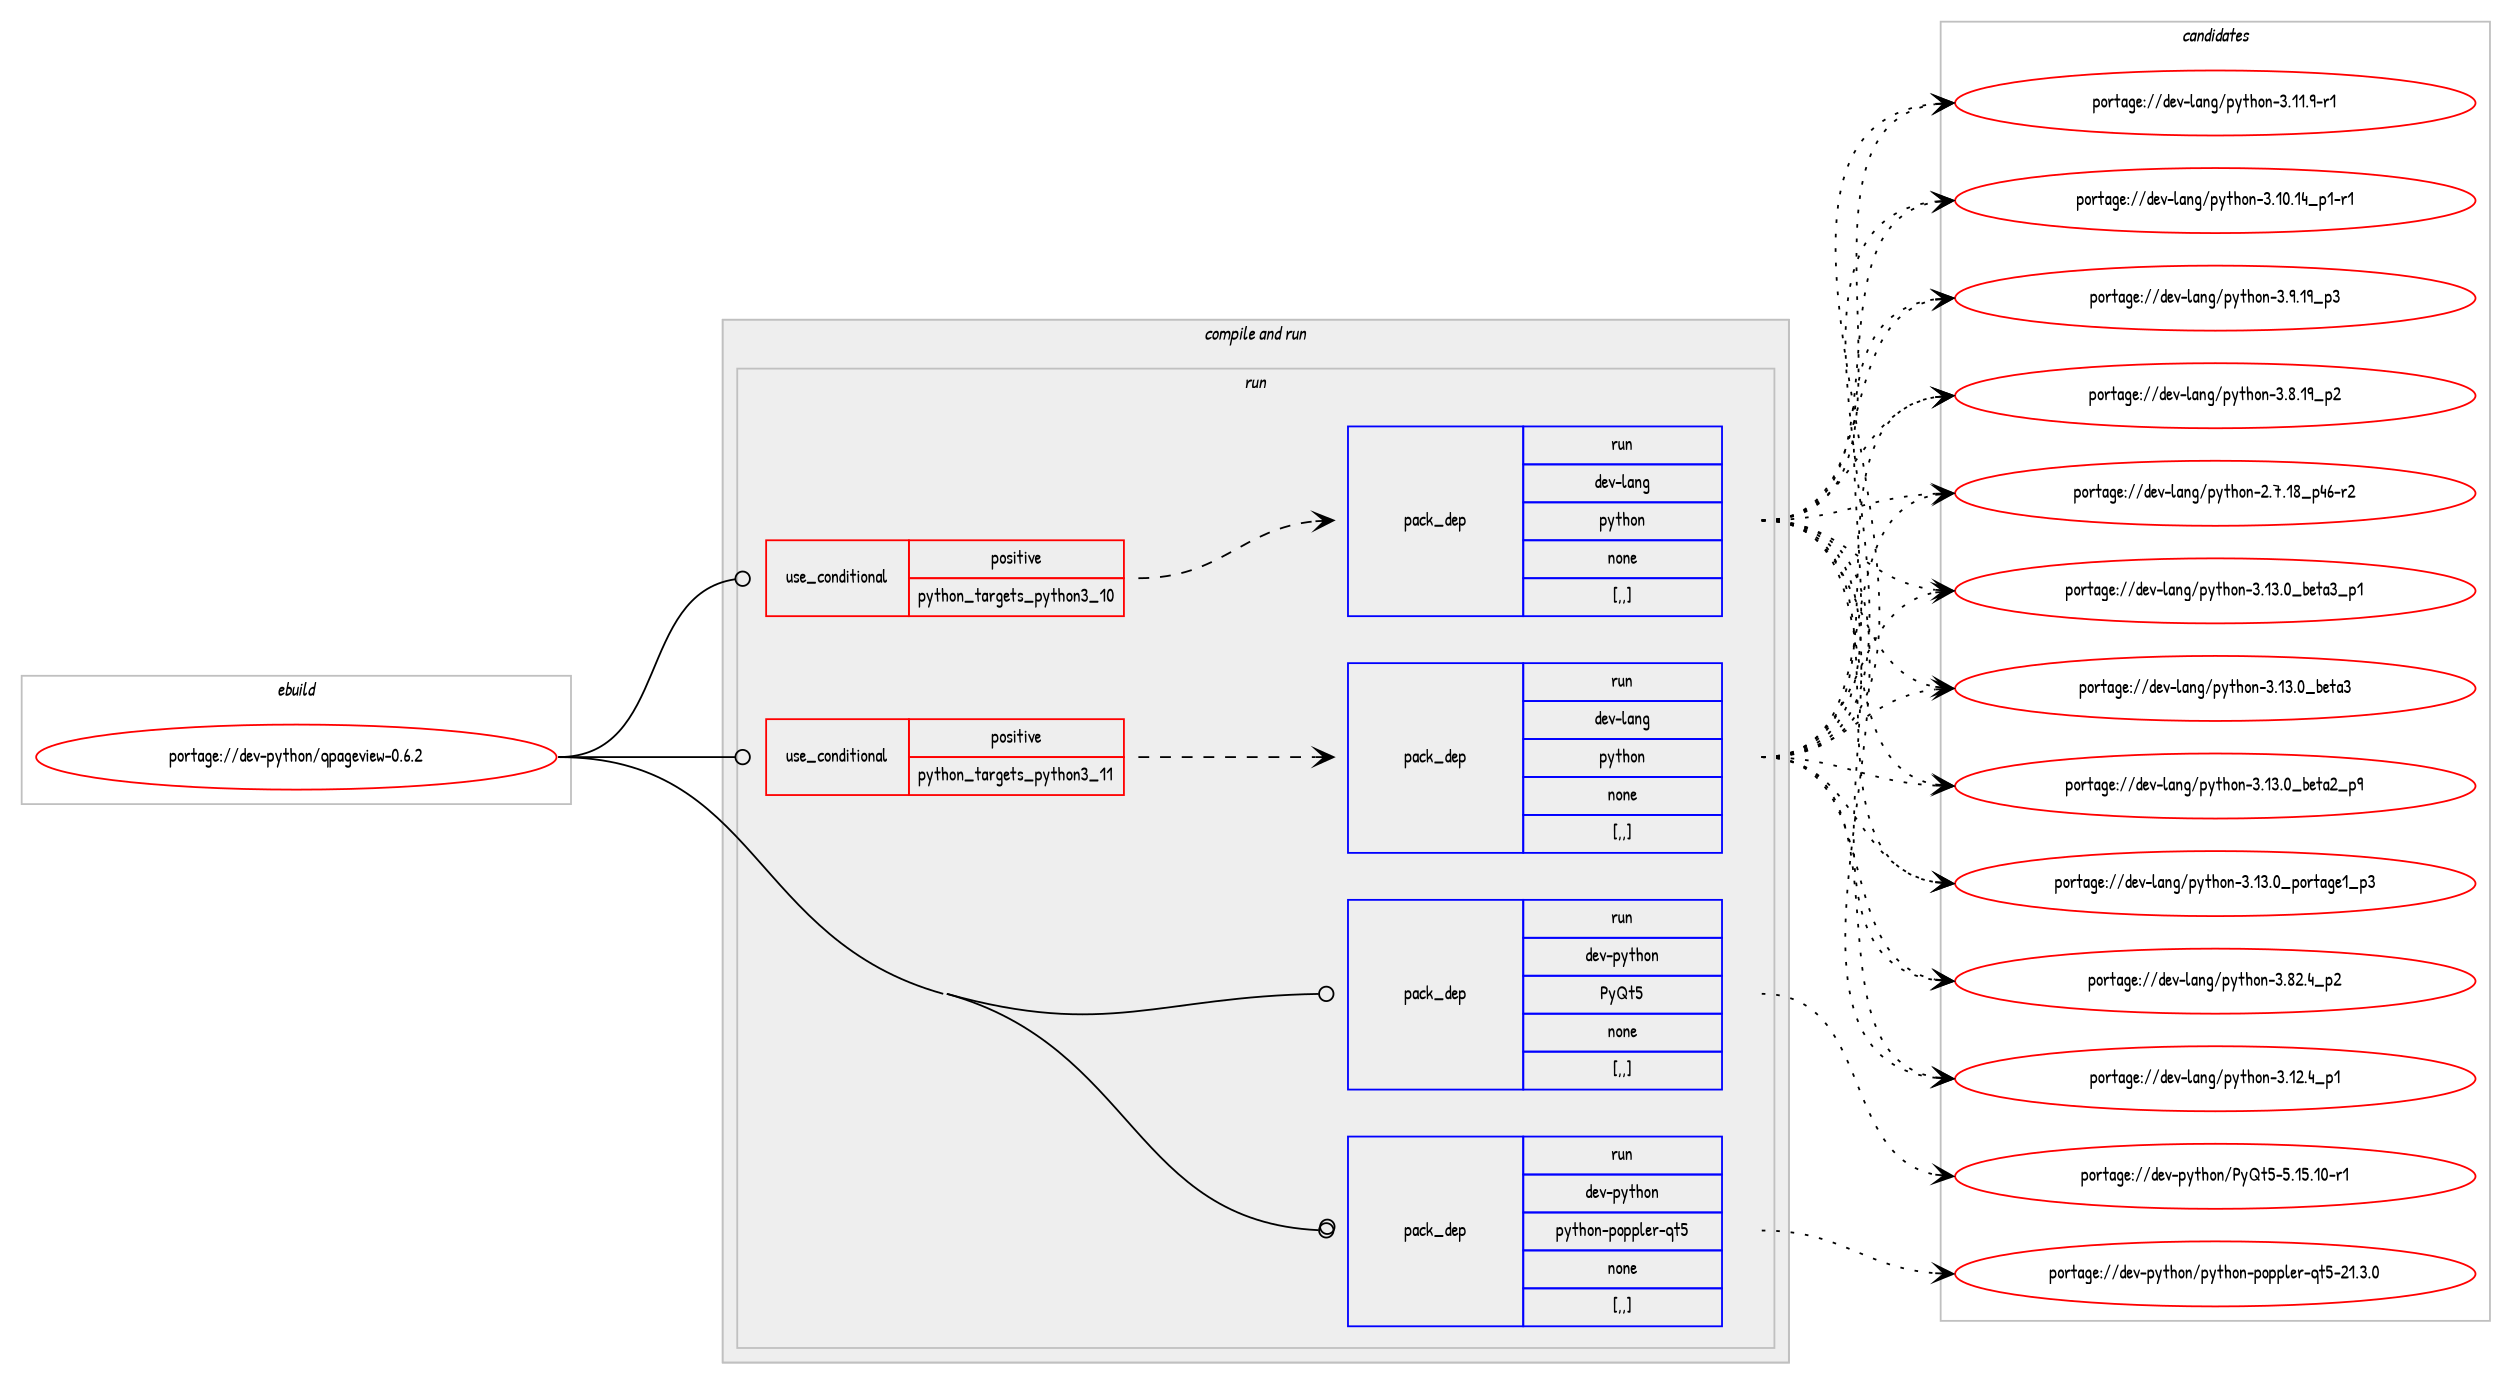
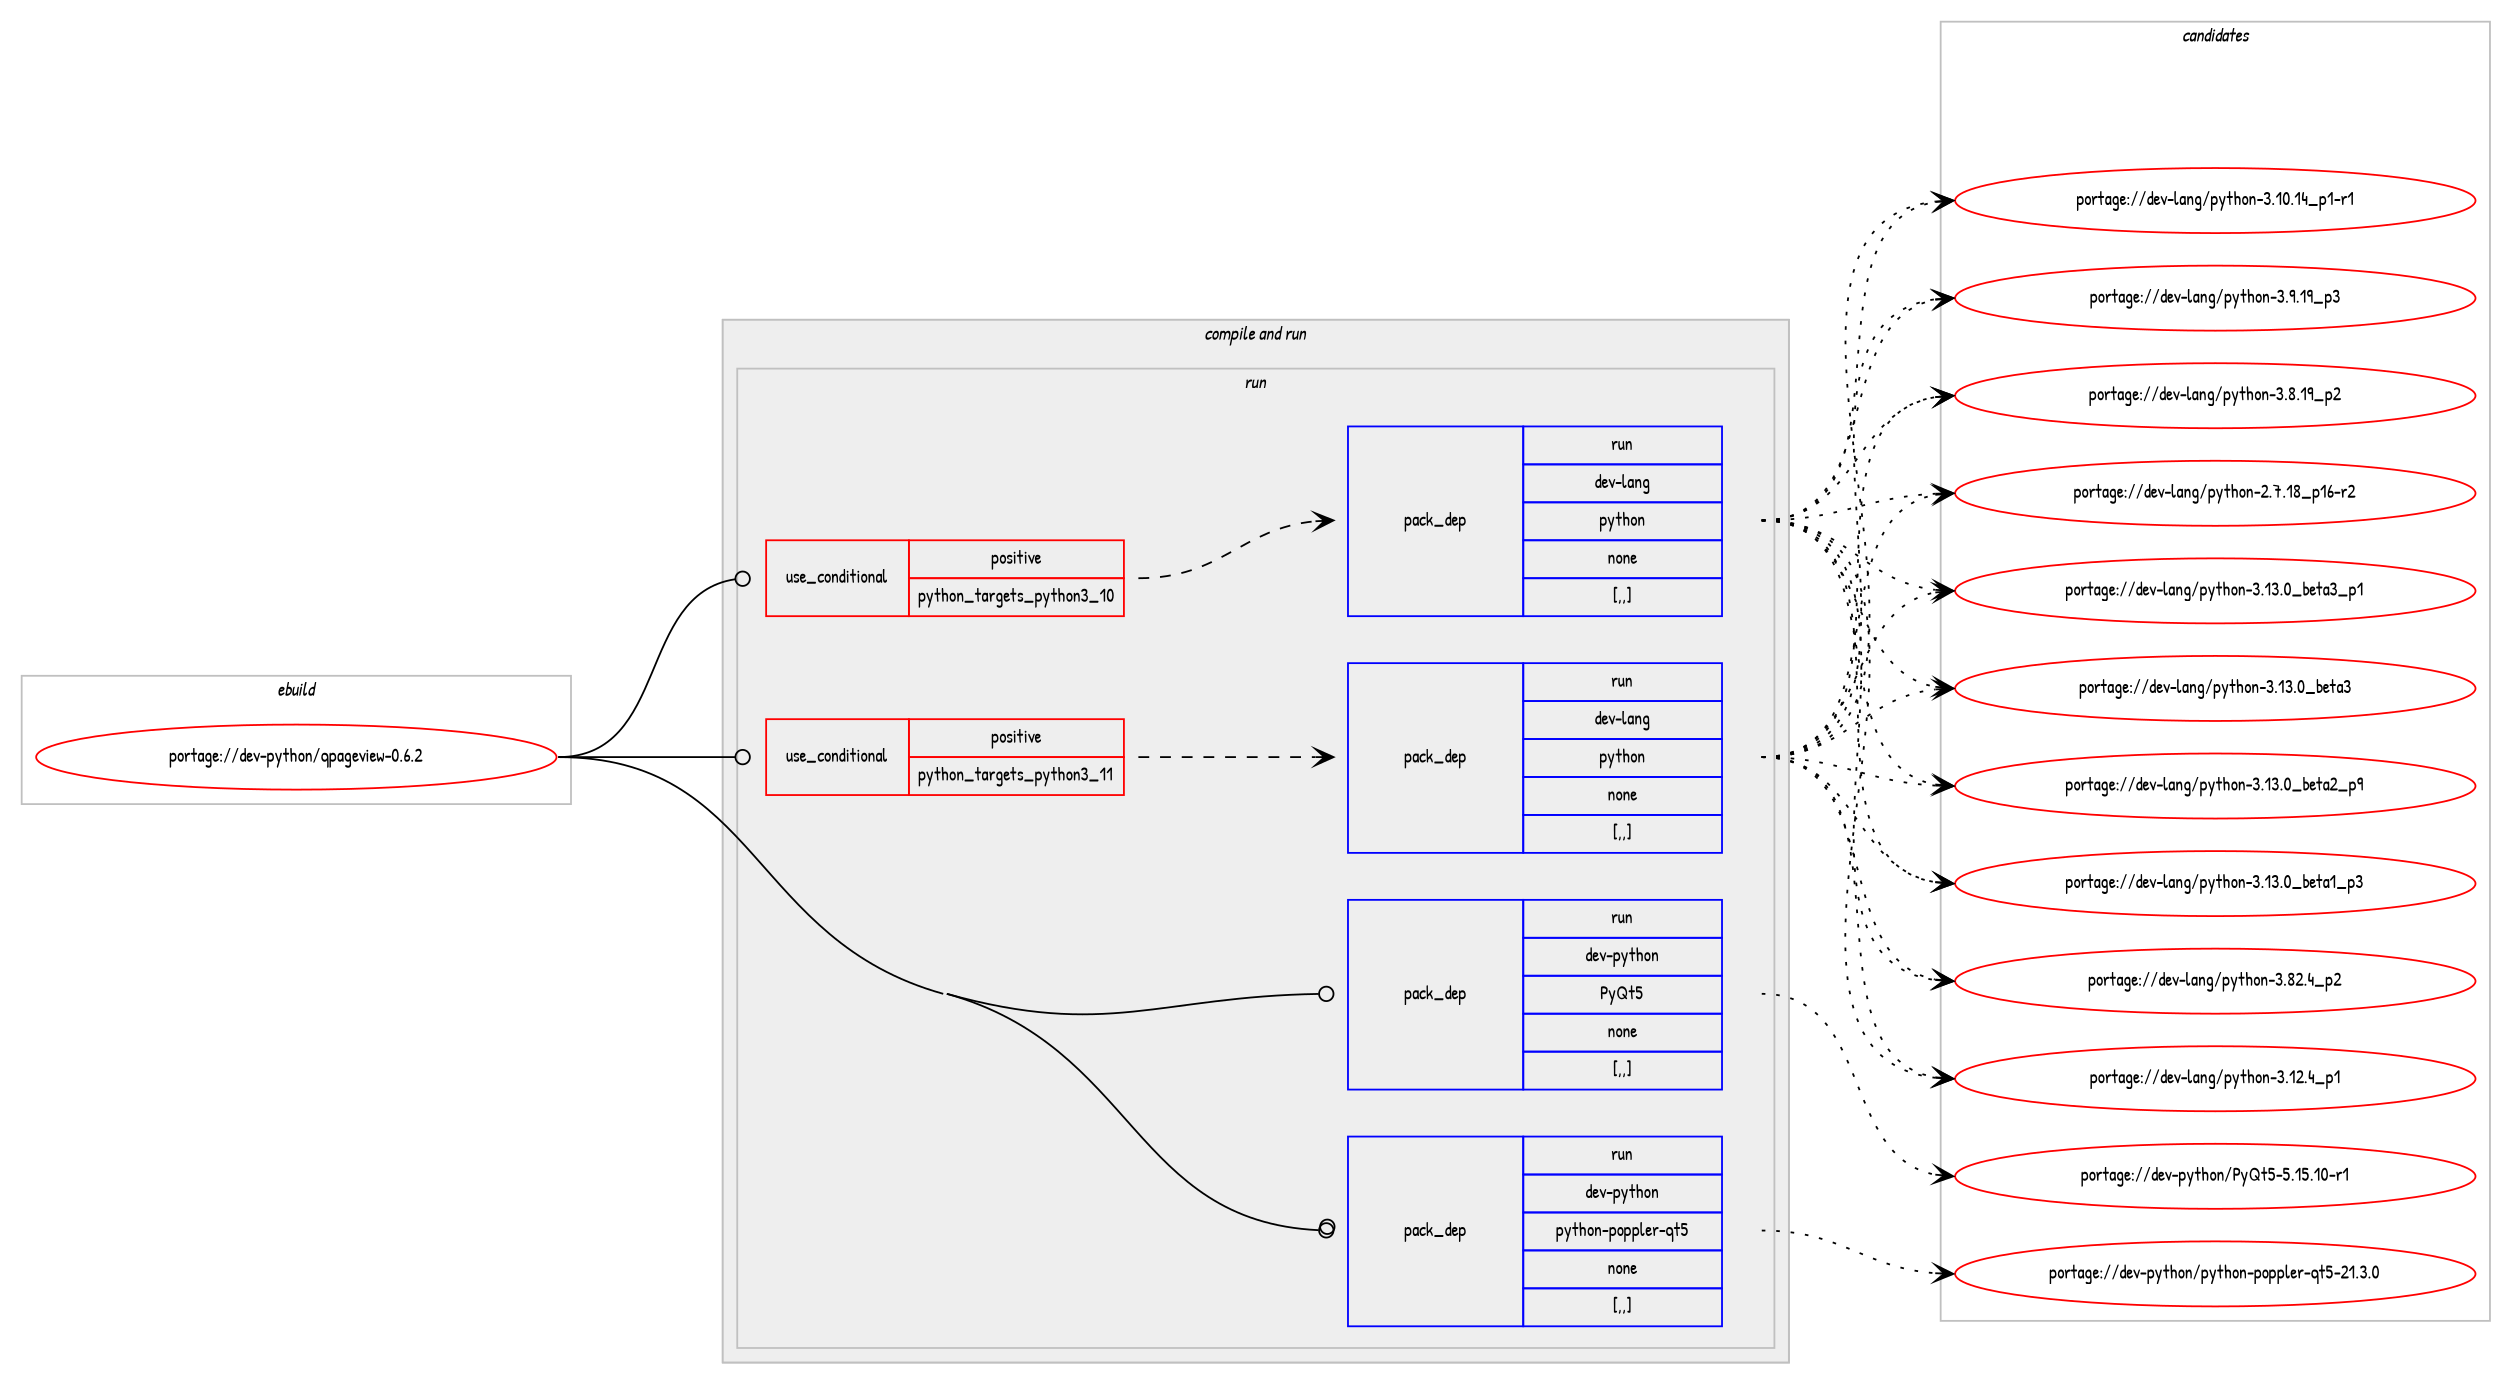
node "portage://dev-lang/python-3.11.9-r1": removed
node "portage://dev-lang/python-2.7.18_p46-r2": label "portage://dev-lang/python-2.7.18_p46-r2" -> "portage://dev-lang/python-2.7.18_p16-r2"
node "portage://dev-lang/python-3.13.0_portage1_p3": label "portage://dev-lang/python-3.13.0_portage1_p3" -> "portage://dev-lang/python-3.13.0_beta1_p3"
